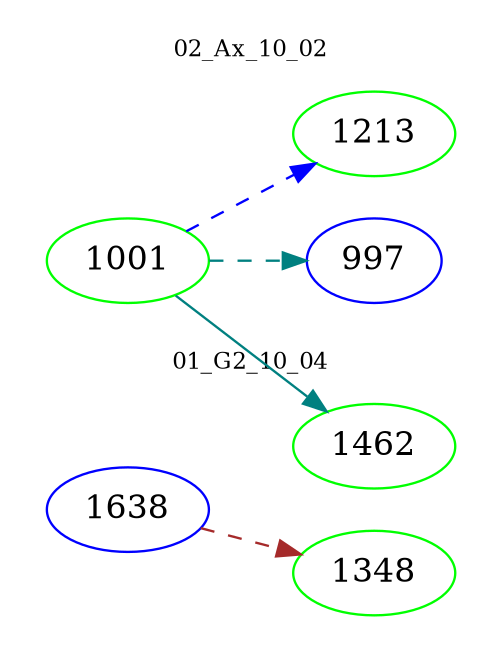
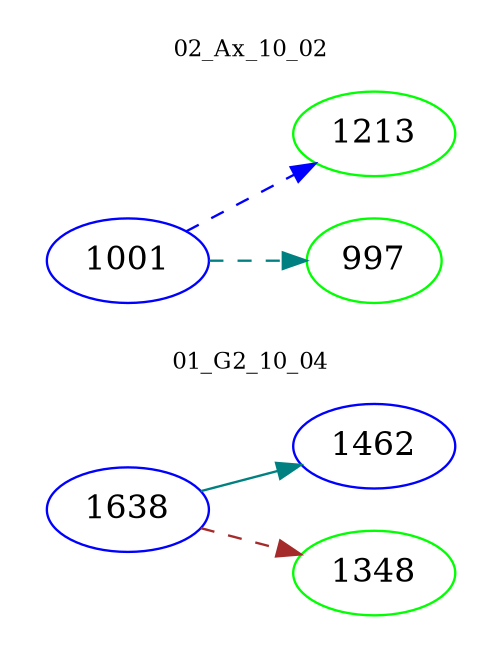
node "1001": color green -> blue
node "997": color blue -> green
edge "1001" -> "1462": now "1638" -> "1462"
node "1462": color green -> blue
